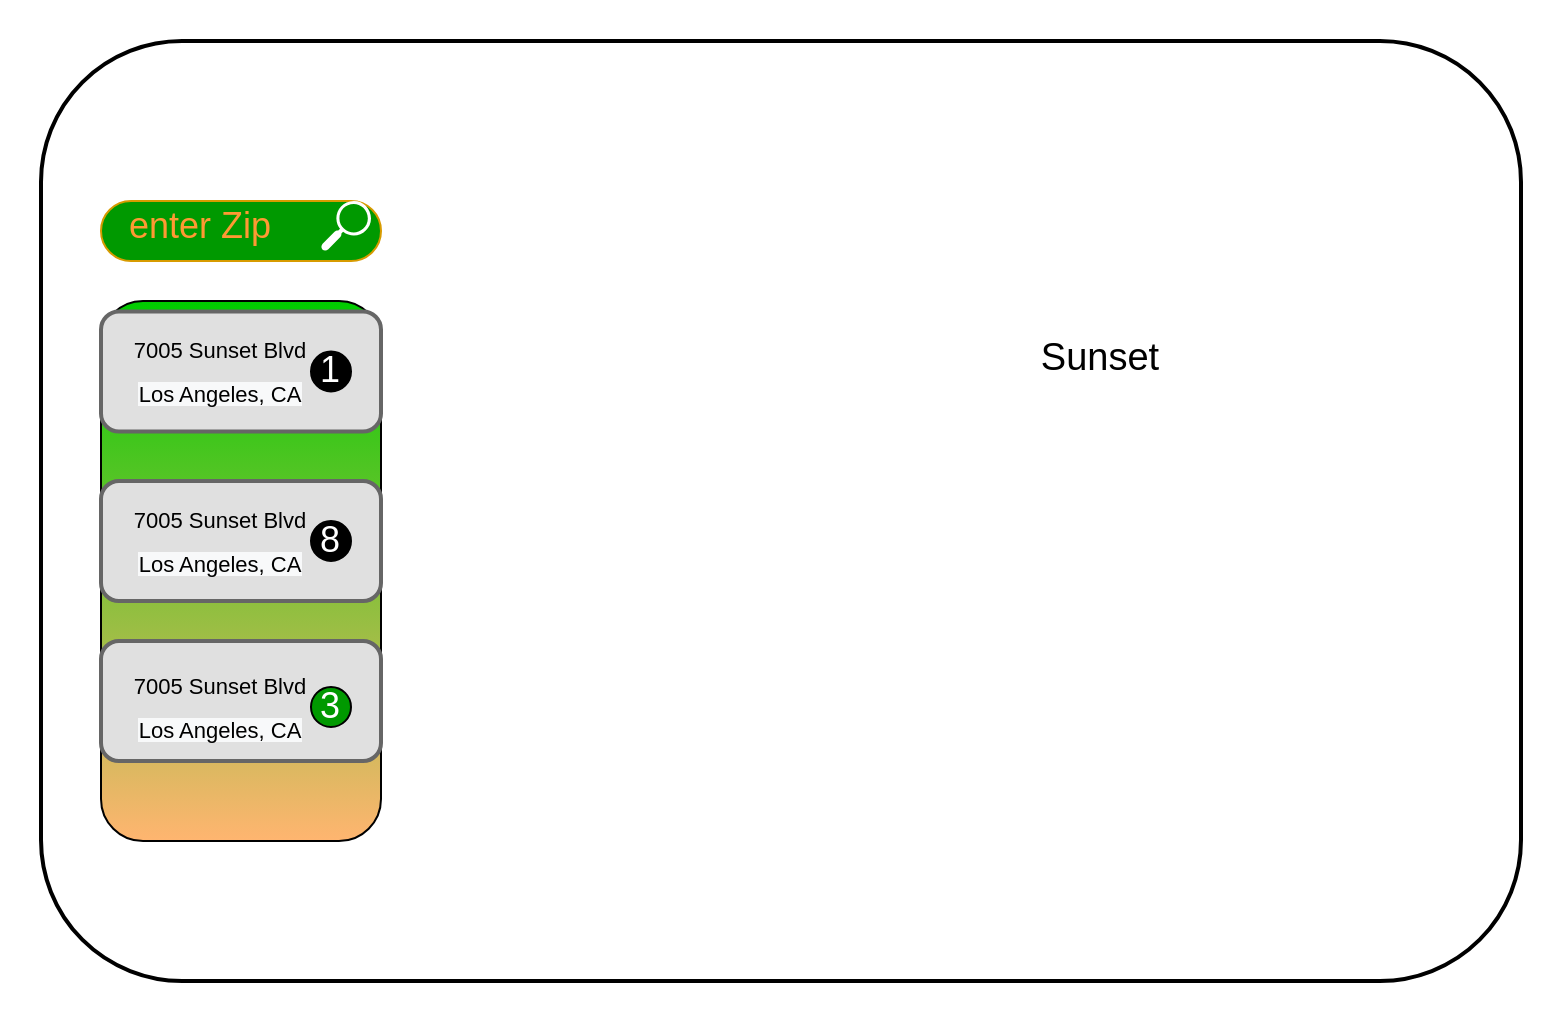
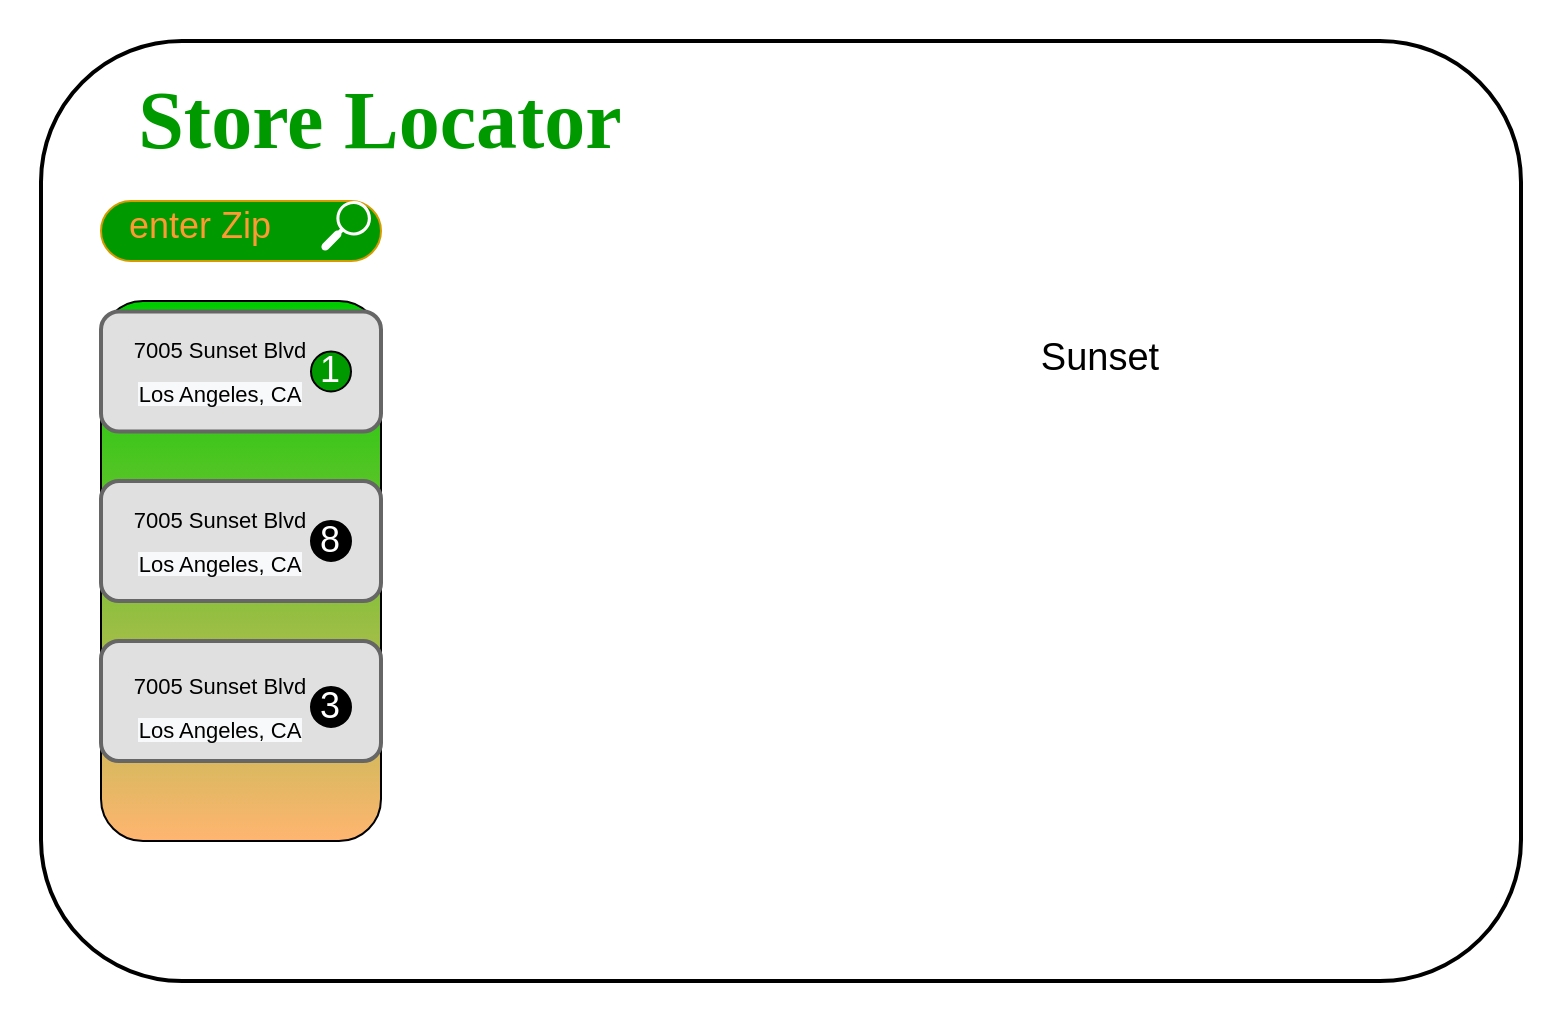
node "Store Locator": added
node "1": fillcolor #000000 -> #009900
node "3": fillcolor #009900 -> #000000
